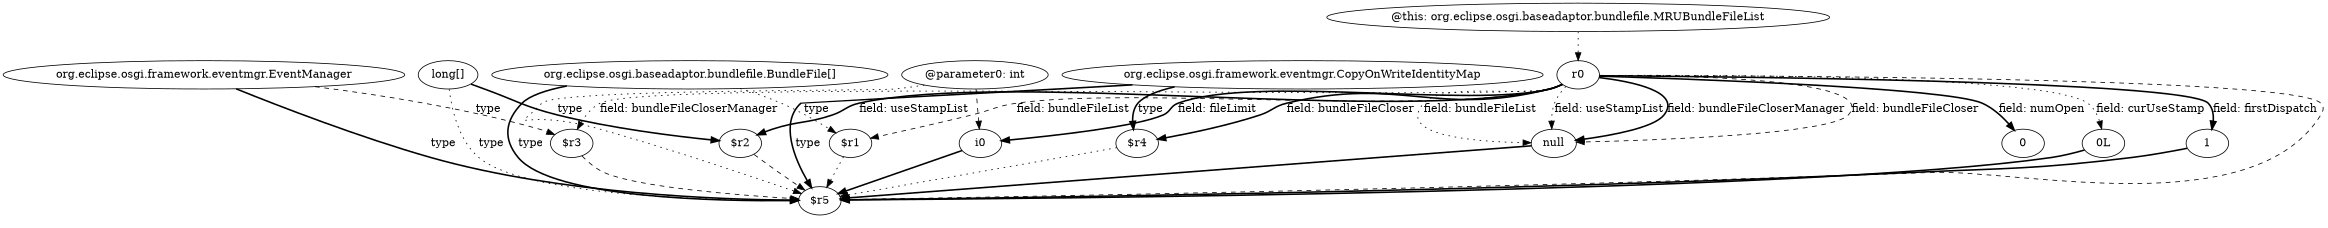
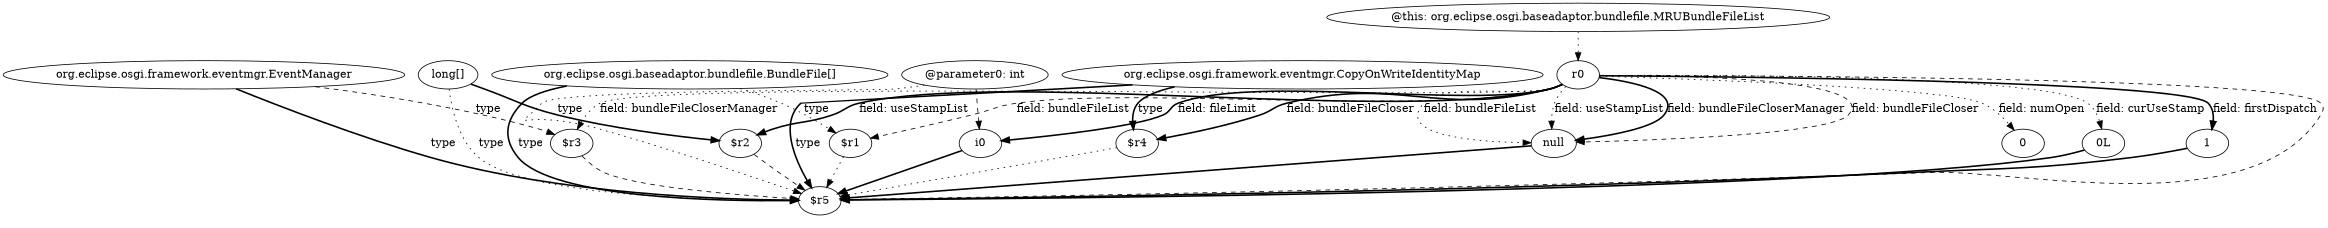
edge "r0" -> "0": style bold -> dotted
